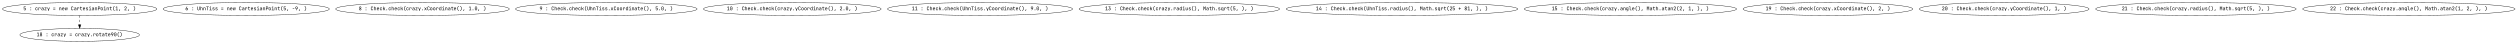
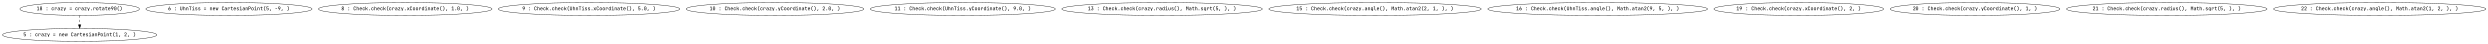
node "14 : Check.check(UhnTiss.radius(), Math.sqrt(25 + 81, ), )": removed
node "16 : Check.check(UhnTiss.angle(), Math.atan2(9, 5, ), )": added
edge "5 : crazy = new CartesianPoint(1, 2, )" -> "18 : crazy = crazy.rotate90()": reversed
